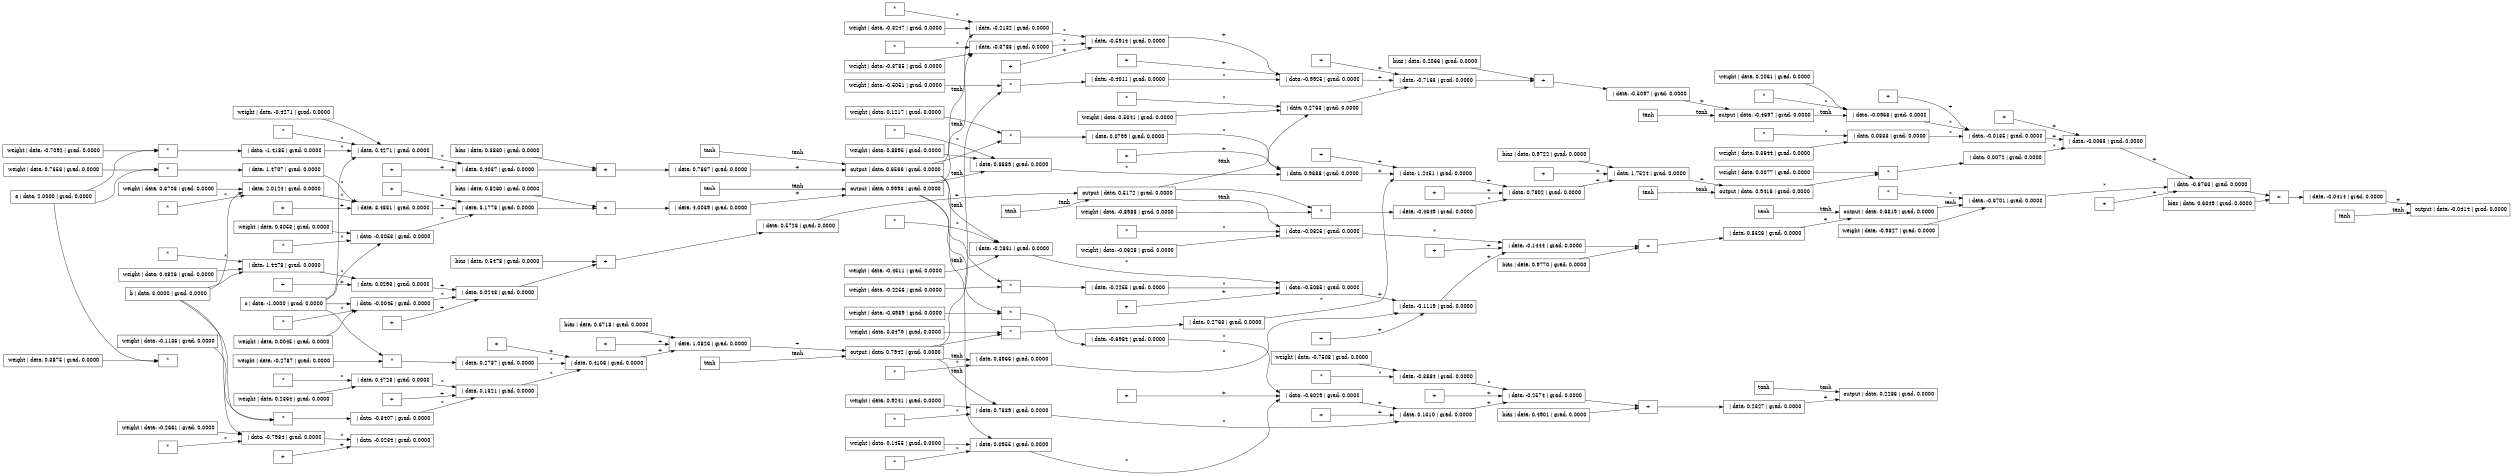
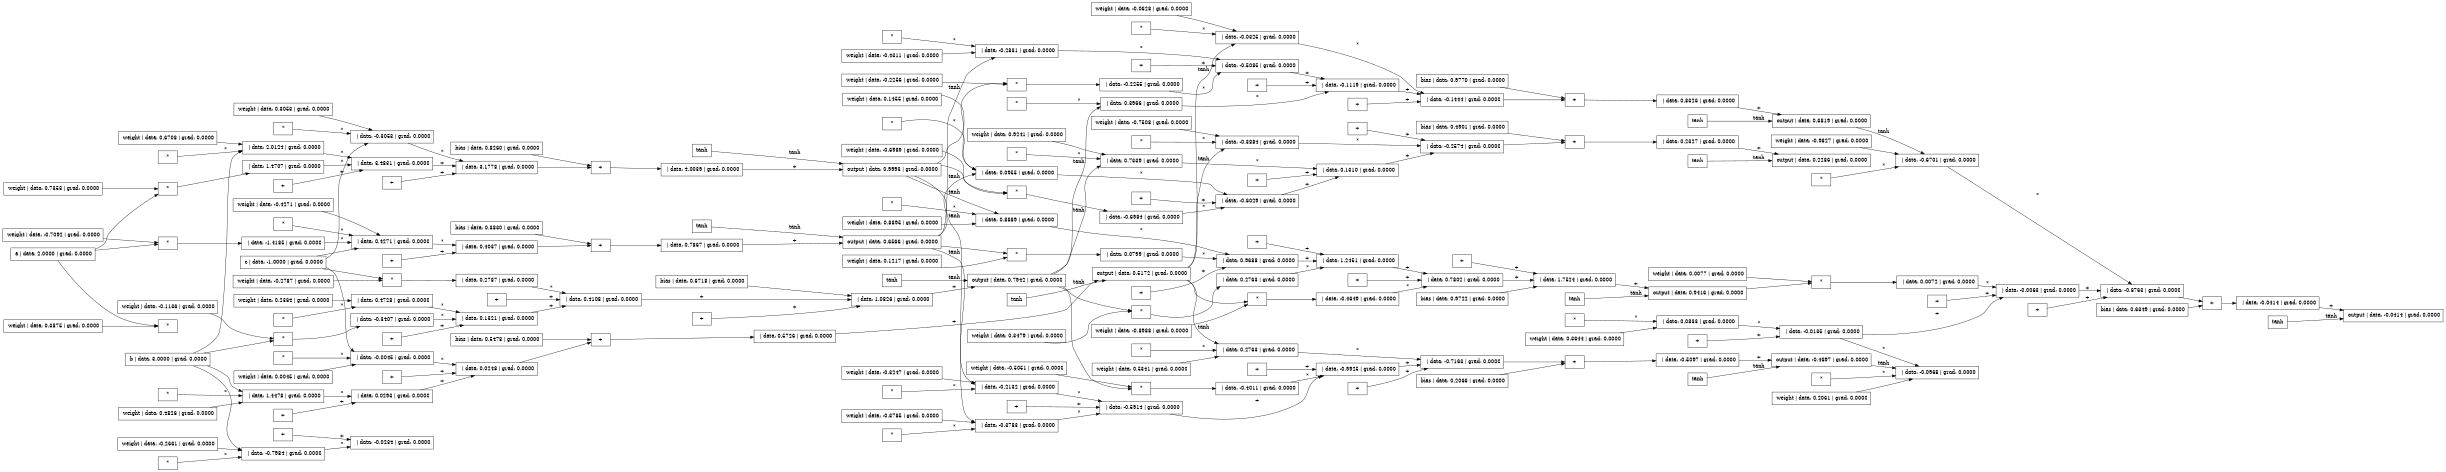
edge "| data: -0.0968 | grad: 0.0000" -> "| data: -0.0135 | grad: 0.0000": reversed
edge "output | data: 0.5172 | grad: 0.0000" -> "| data: -0.3884 | grad: 0.0000": added, label "tanh"
edge "| data: 0.1321 | grad: 0.0000" -> "| data: 0.4108 | grad: 0.0000": label "*" -> "+"
